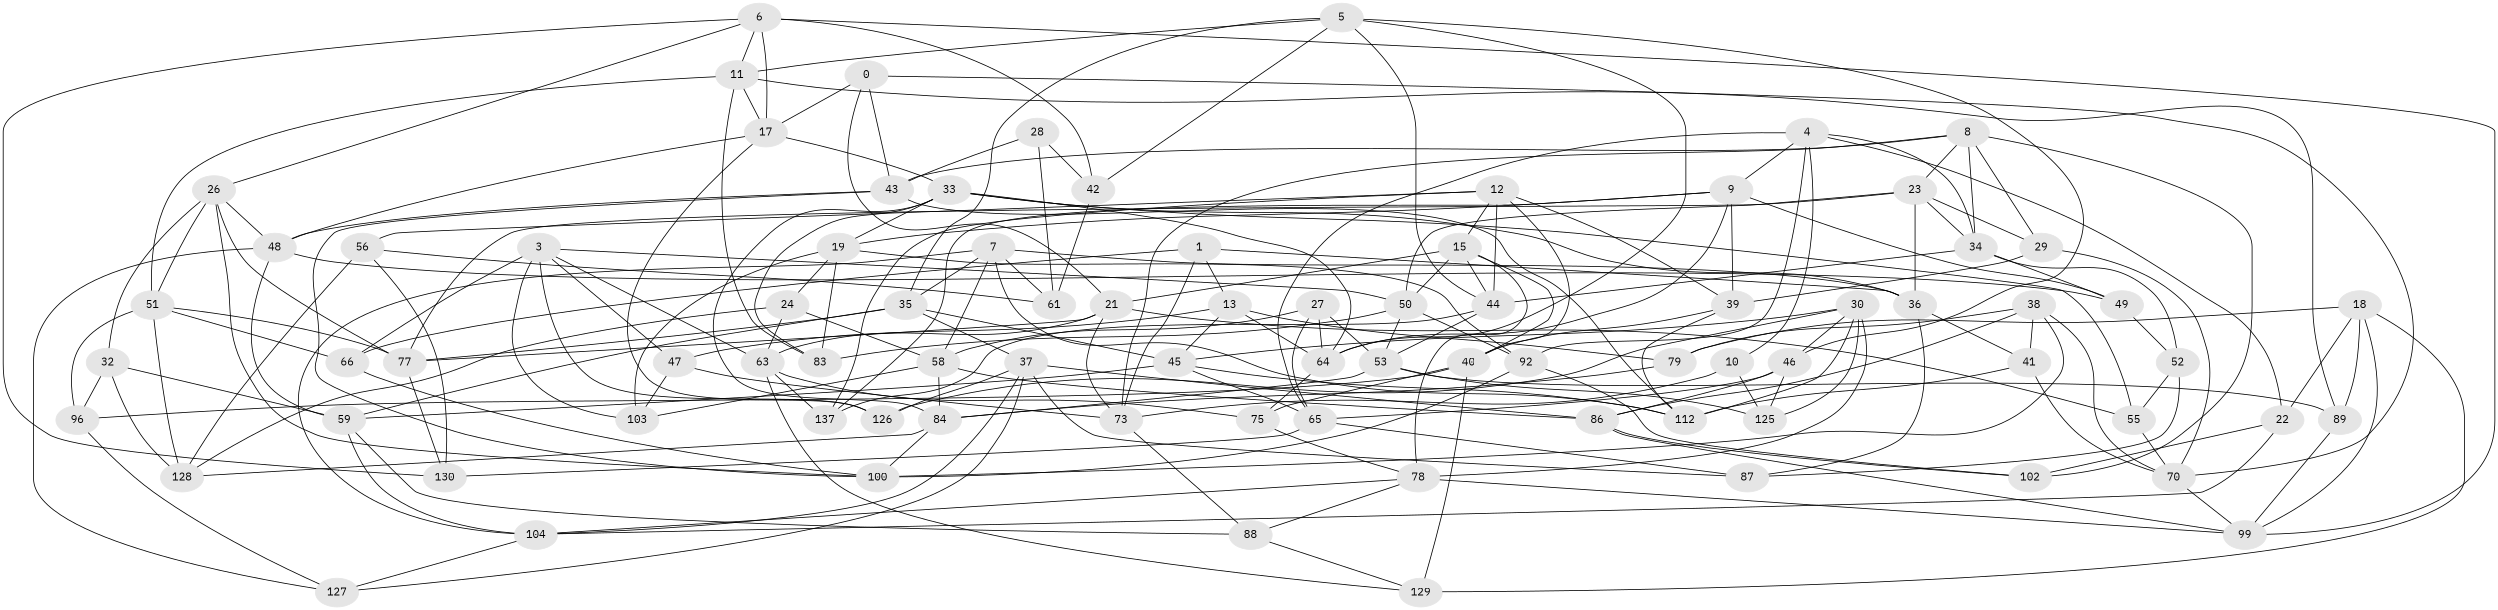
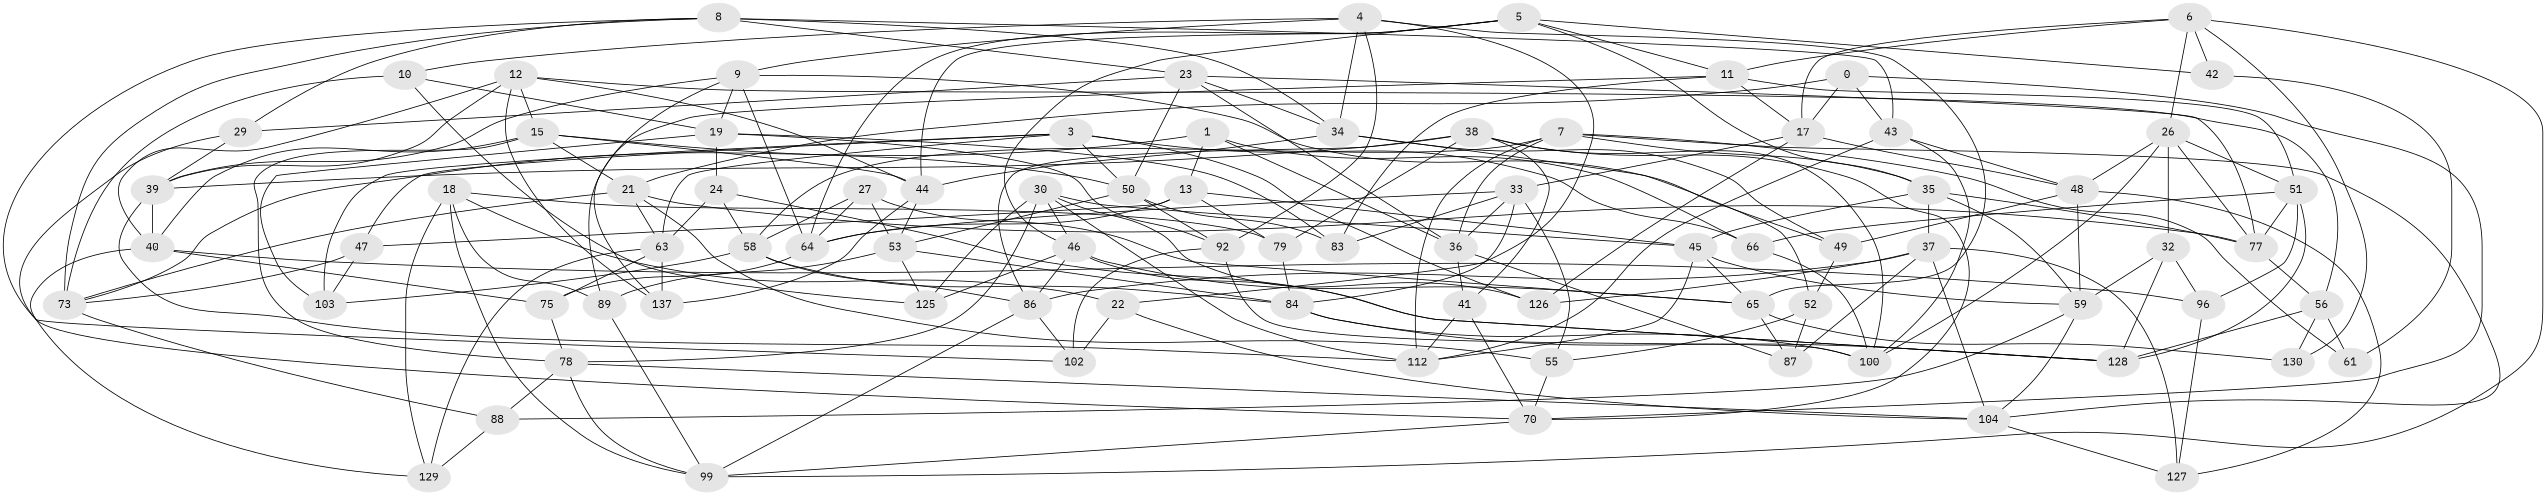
node "28": removed
edge "38" -- "39": added
edge "33" -- "19": now "10" -- "19"
edge "46" -- "128": added
edge "77" -- "130": now "77" -- "56"
